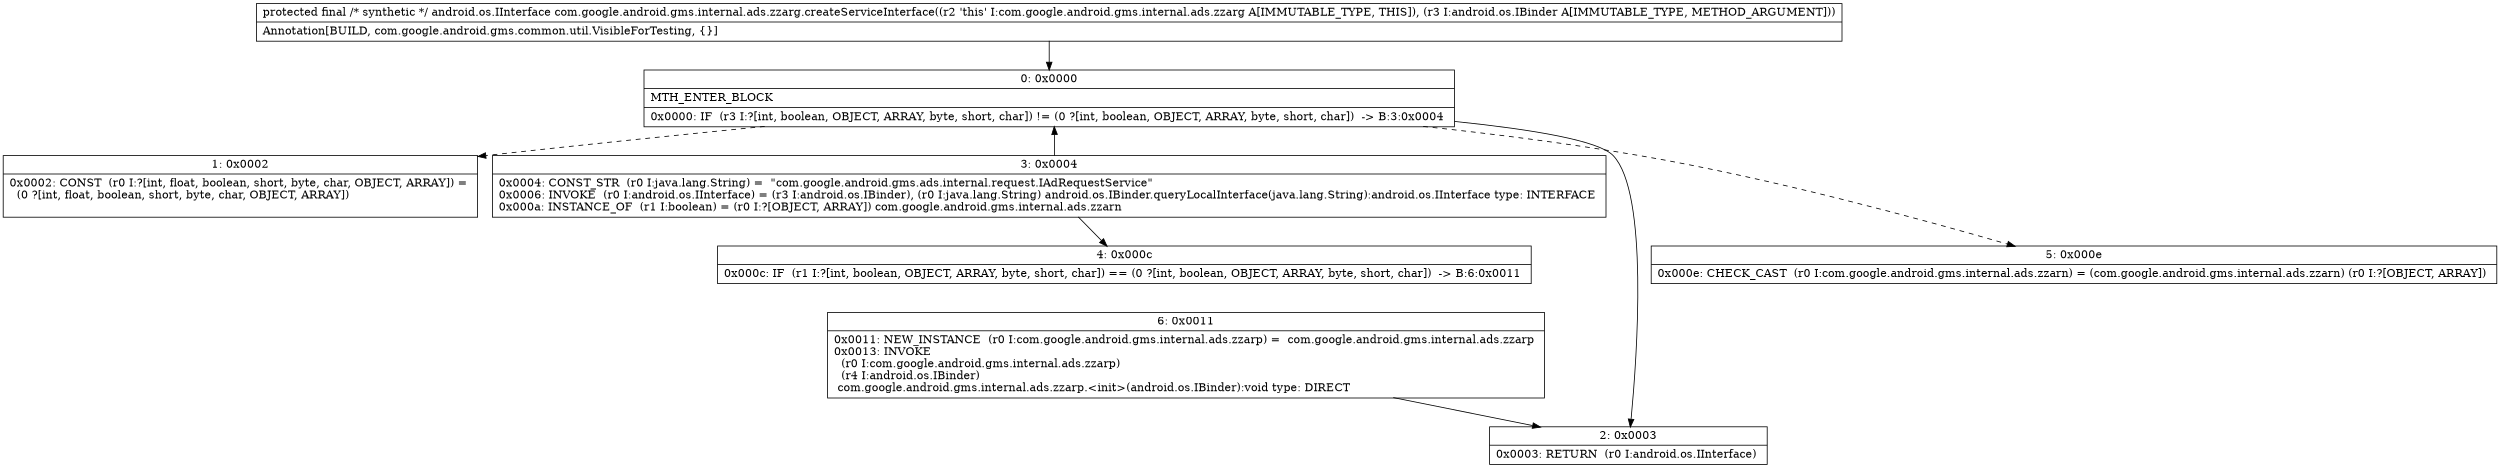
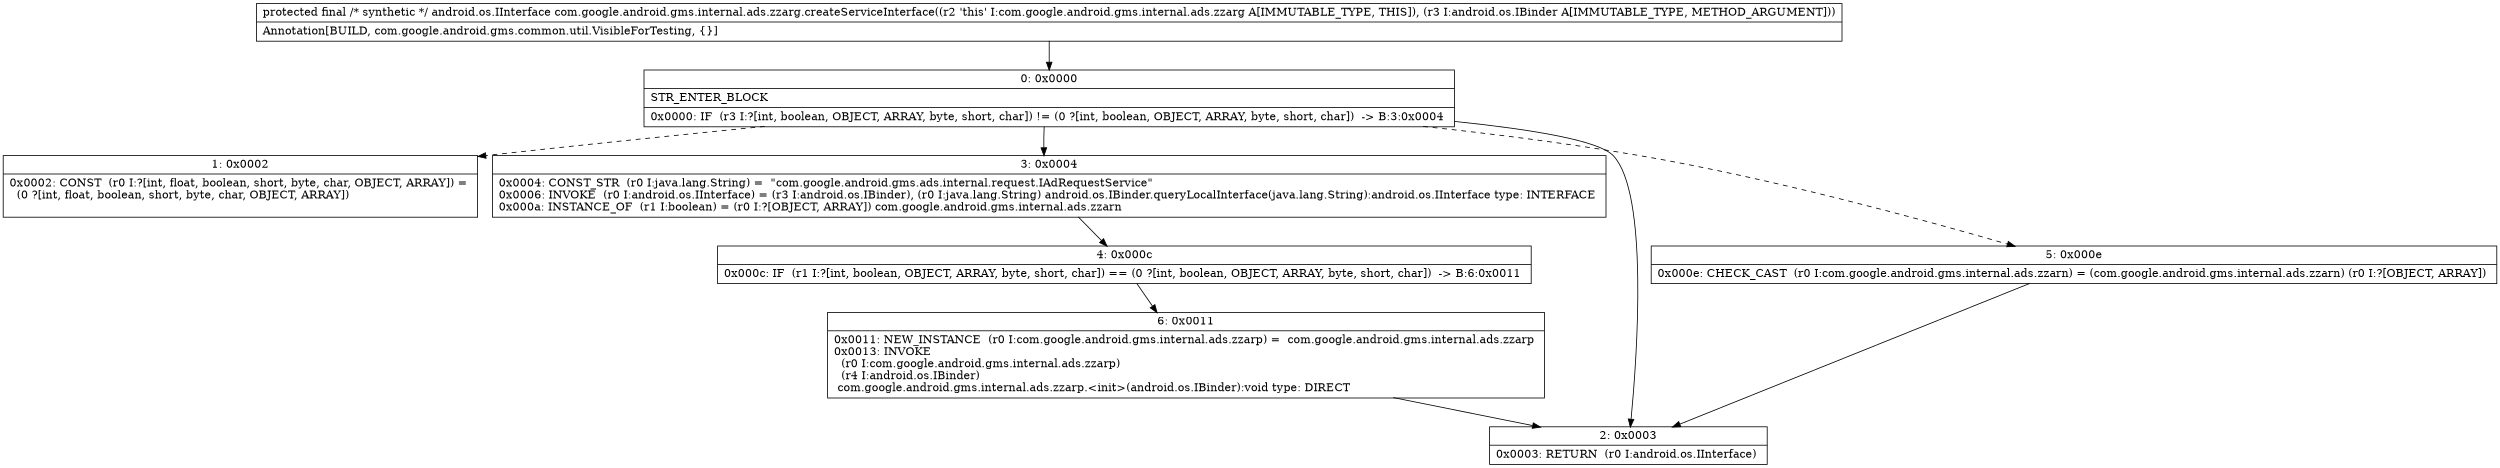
node "0: 0x0000": text "MTH_ENTER_BLOCK" -> "STR_ENTER_BLOCK"
edge "3: 0x0004" -> "0: 0x0000": reversed
edge "4: 0x000c" -> "6: 0x0011": added
edge "5: 0x000e" -> "2: 0x0003": added
